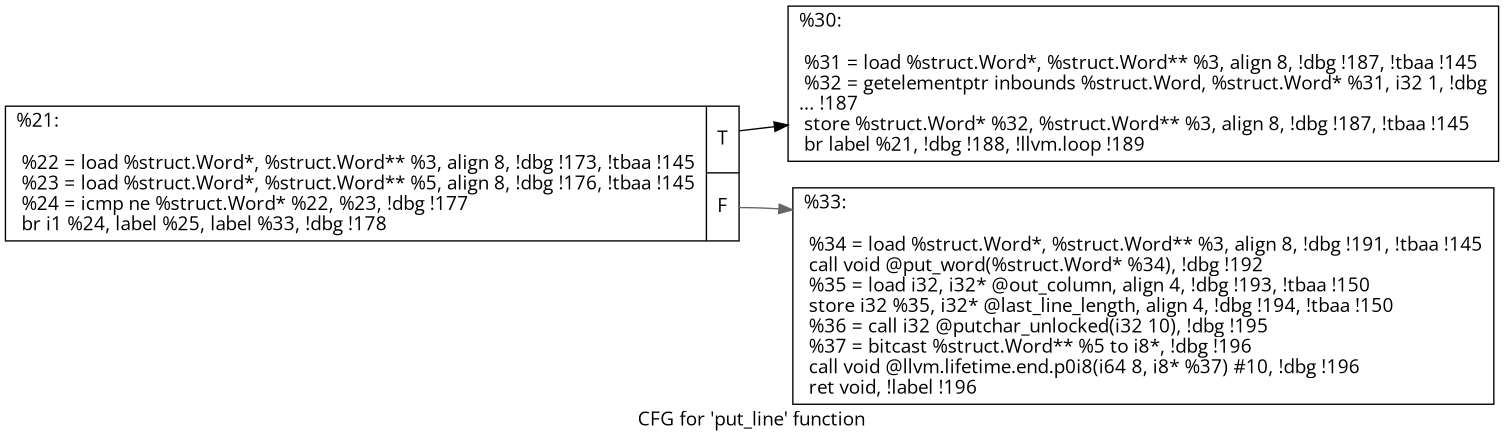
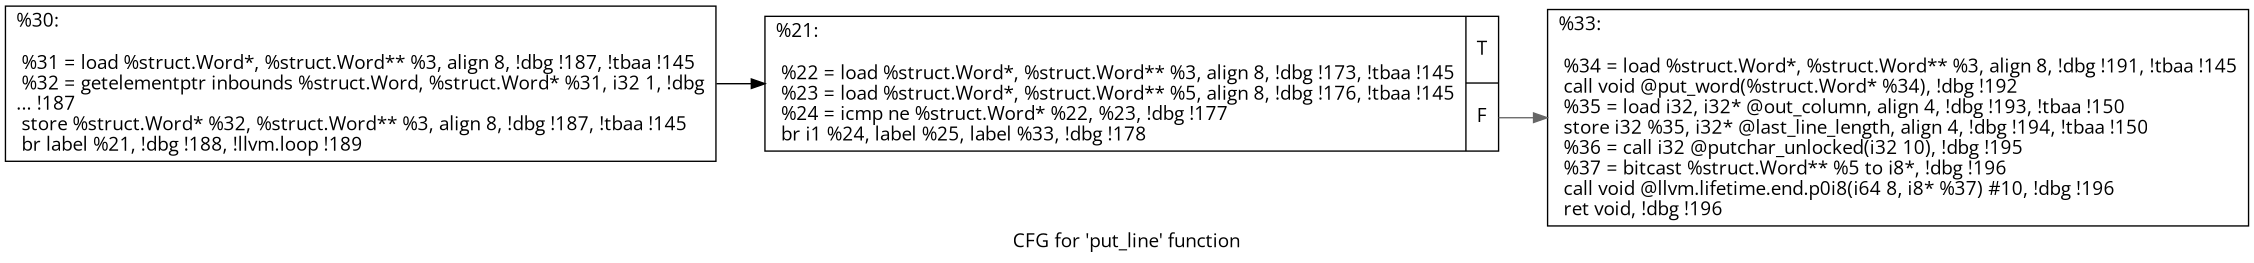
edge "%21:" -> "%30:": reversed
node "%33:": text "ret void, !label !196" -> "ret void, !dbg !196"
